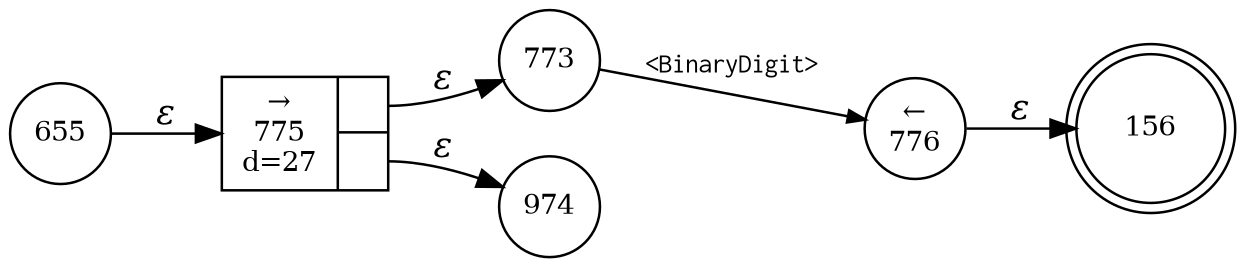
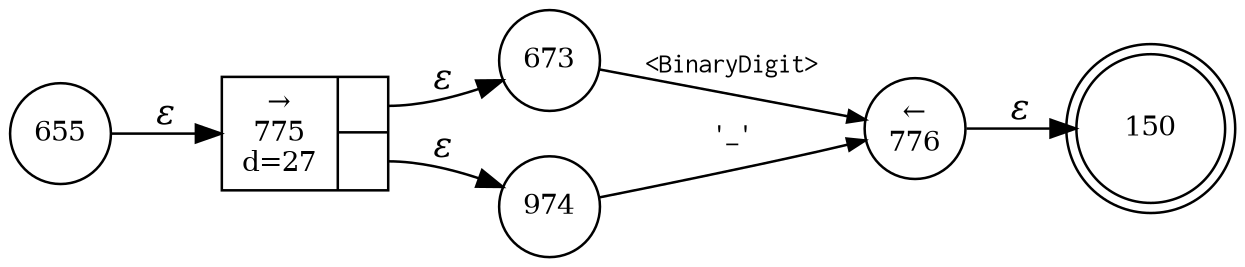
node "773": label "773" -> "673"
node "156": label "156" -> "150"
edge "974" -> "← 776": added, label "'_'"
